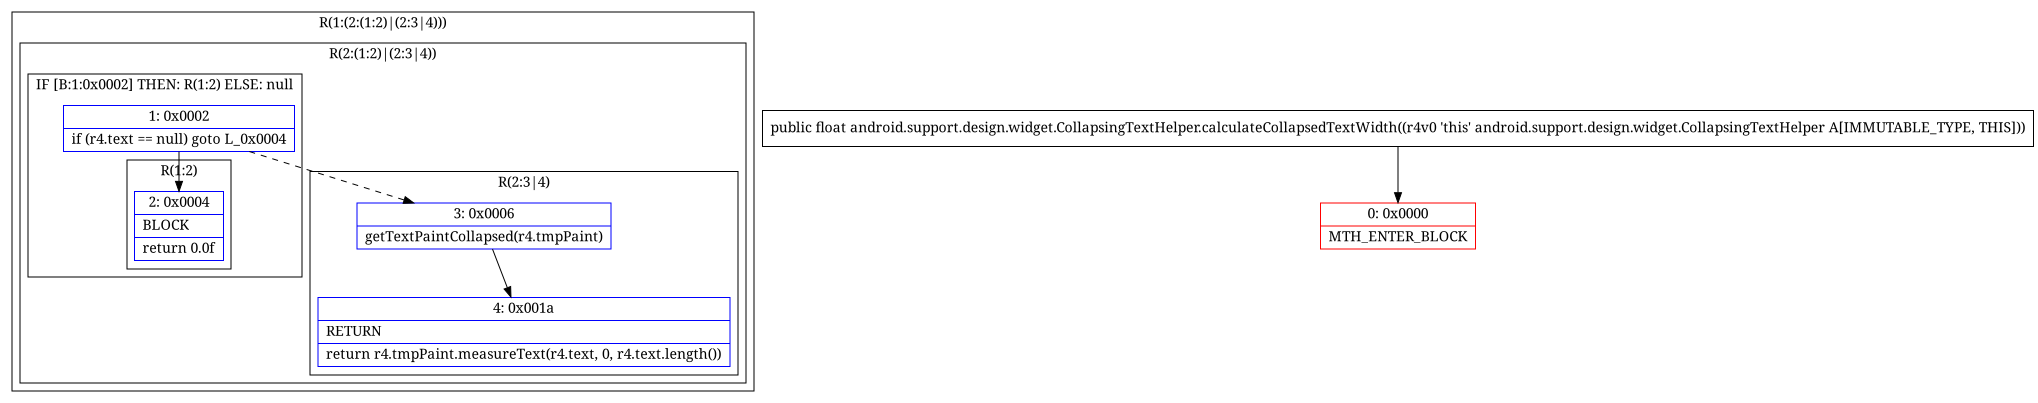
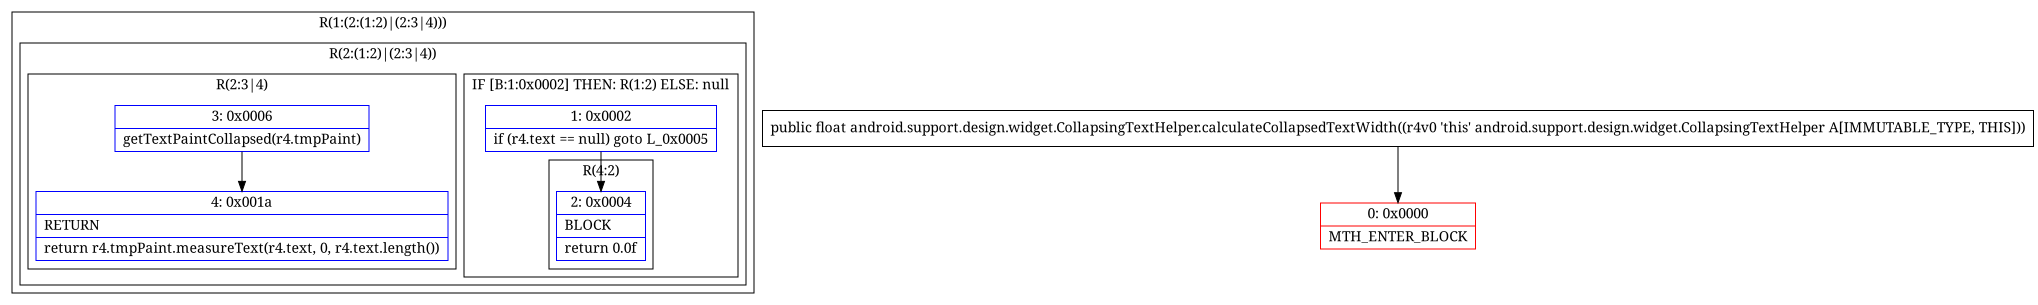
node "1: 0x0002": text "if (r4.text == null) goto L_0x0004" -> "if (r4.text == null) goto L_0x0005"
cluster "R(1:2)": label "R(1:2)" -> "R(4:2)"
edge "1: 0x0002" -> "3: 0x0006": removed
